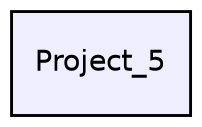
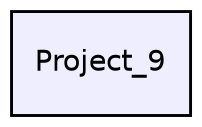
node "Project_5": label "Project_5" -> "Project_9"
